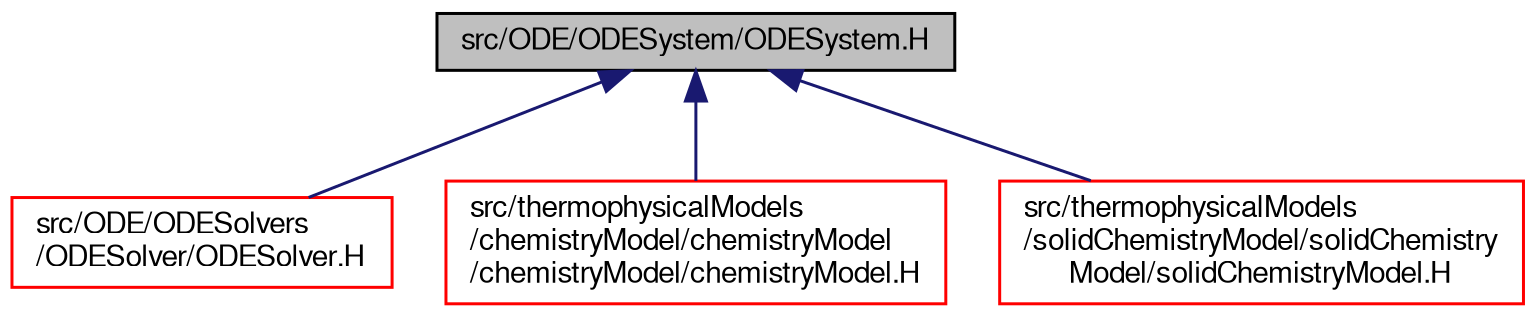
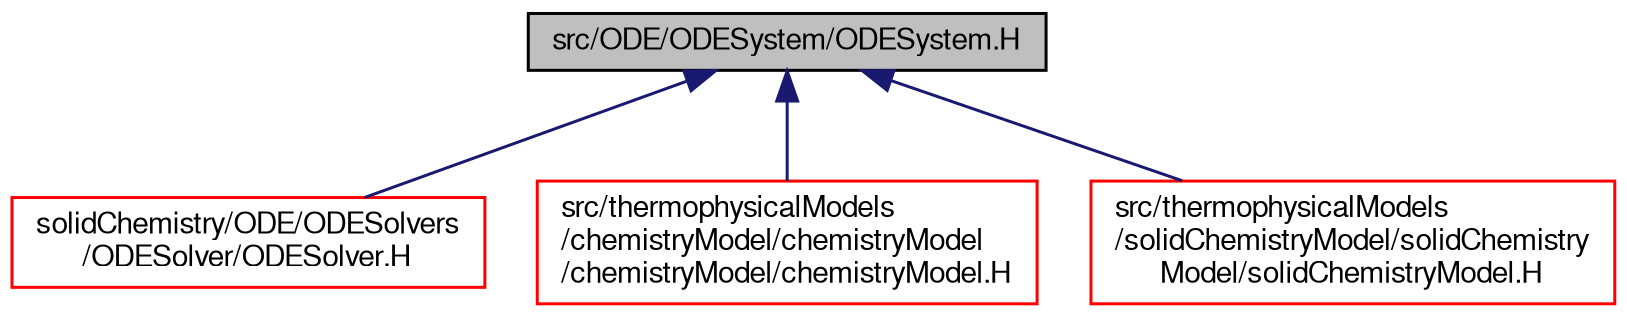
node "src/ODE/ODESolvers /ODESolver/ODESolver.H": label "src/ODE/ODESolvers /ODESolver/ODESolver.H" -> "solidChemistry/ODE/ODESolvers /ODESolver/ODESolver.H"
